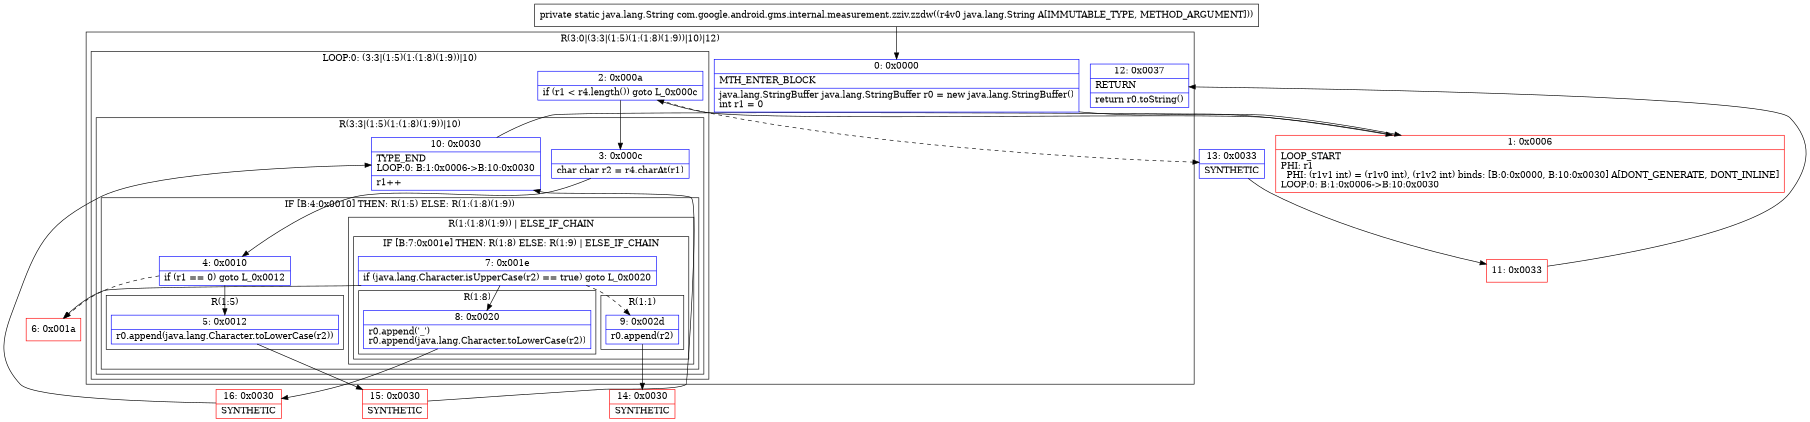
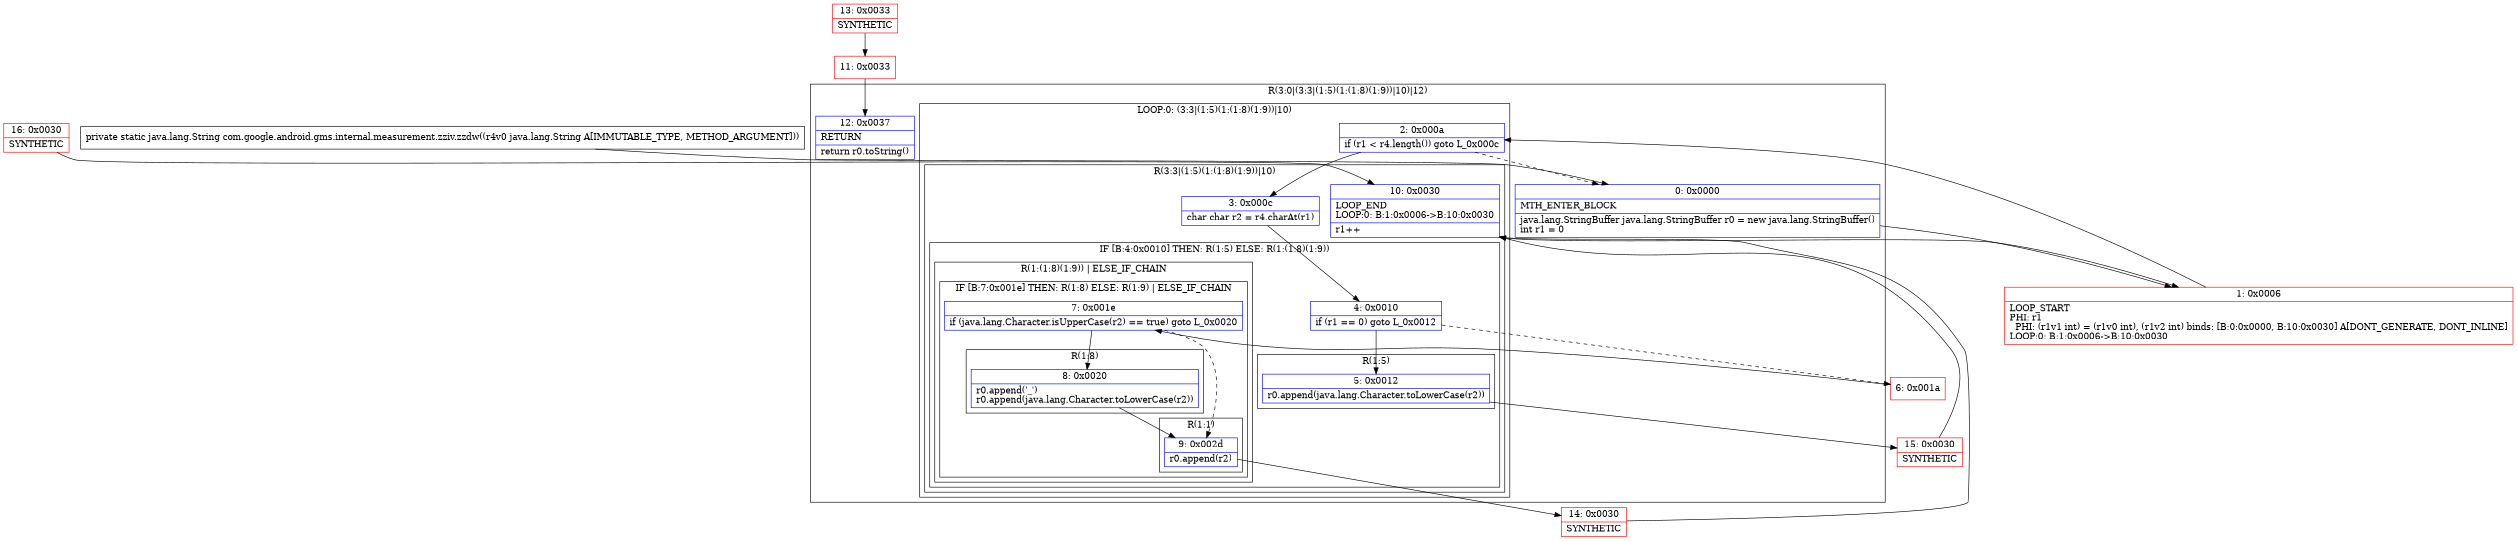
edge "2: 0x000a" -> "13: 0x0033": now "2: 0x000a" -> "0: 0x0000"
node "10: 0x0030": text "TYPE_END" -> "LOOP_END"
node "13: 0x0033": color blue -> red
edge "7: 0x001e" -> "6: 0x001a": reversed
edge "14: 0x0030" -> "10: 0x0030": added
edge "8: 0x0020" -> "16: 0x0030": now "8: 0x0020" -> "9: 0x002d"
